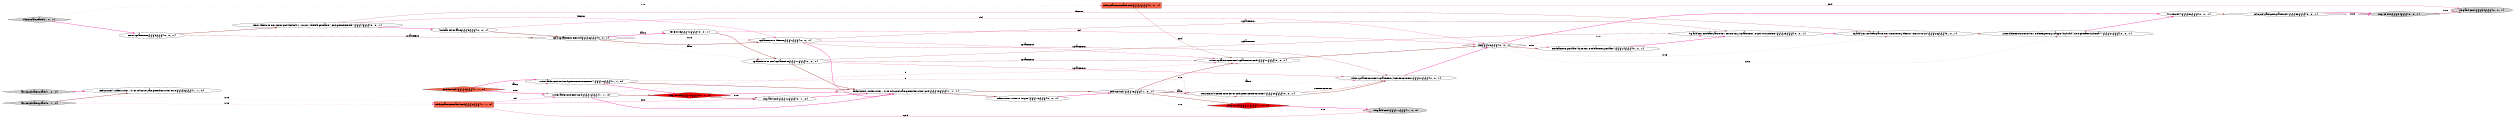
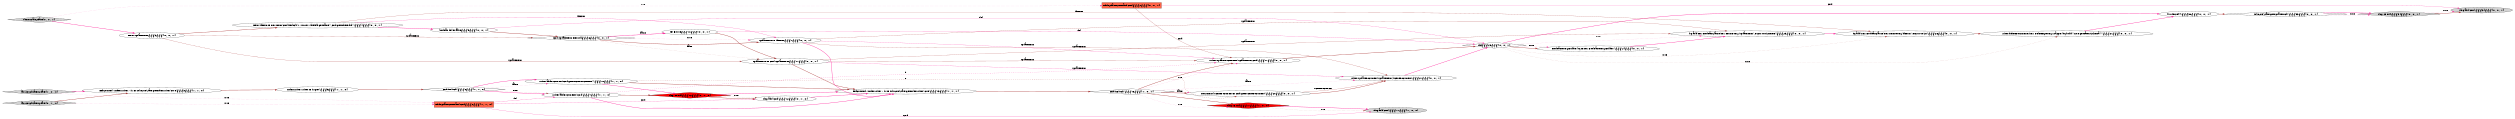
edge "Term updateTerm@@@3@@@['0', '0', '1']" -> "updateTerm = cmd.updateTerm@@@11@@@['0', '0', '1']": added, label "updateTerm"
node "cmd.isBlock()@@@6@@@['1', '1', '0']": fillcolor tomato -> white
node "IndexWriter writer = iw.get()@@@5@@@['1', '1', '0']": added
node "IndexWriter writer = iw.get()@@@15@@@['0', '0', '1']": removed
